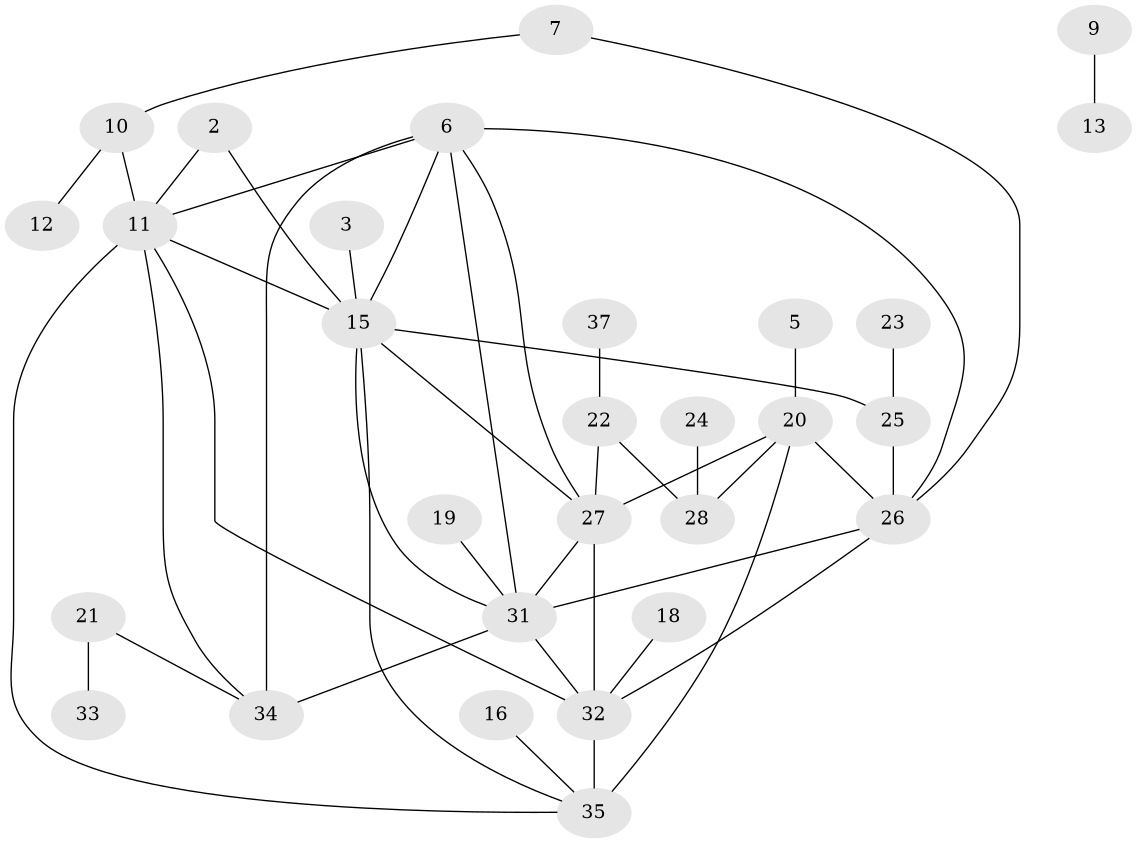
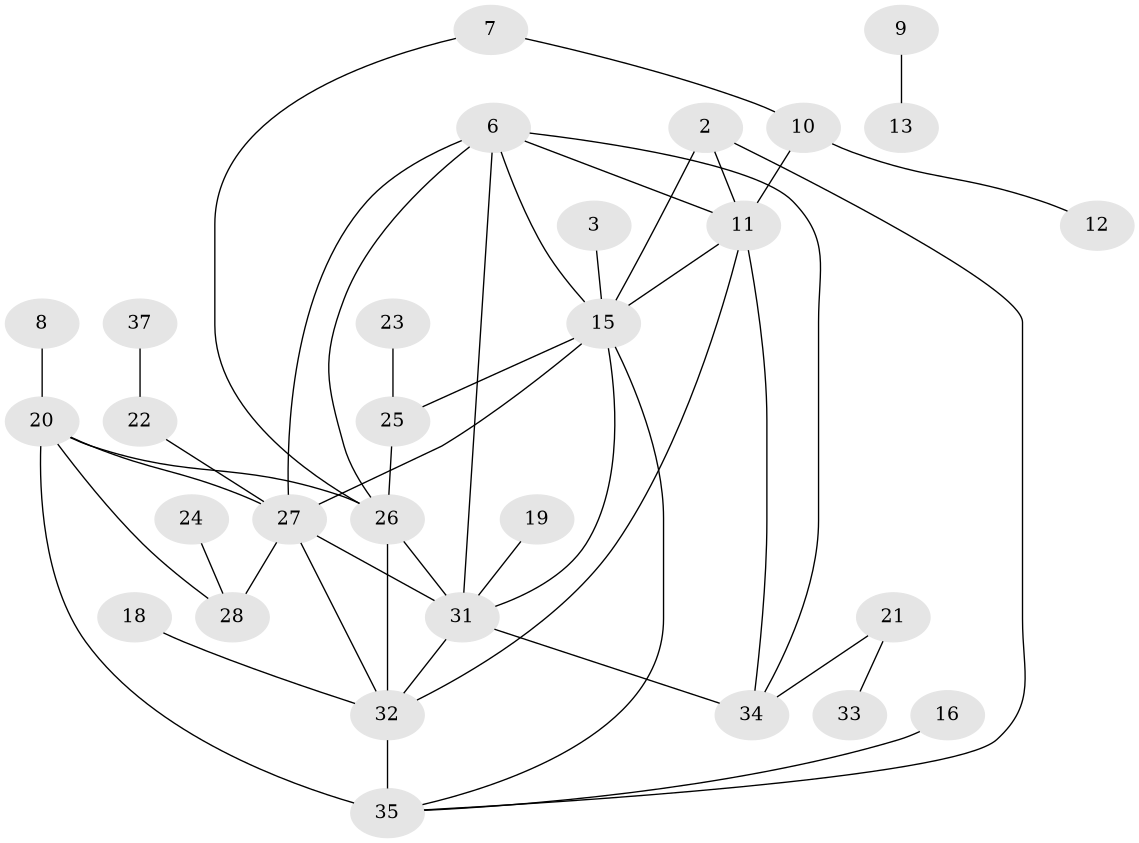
node "5": label "5" -> "8"
edge "22" -- "28": now "27" -- "28"
edge "11" -- "35": now "2" -- "35"
